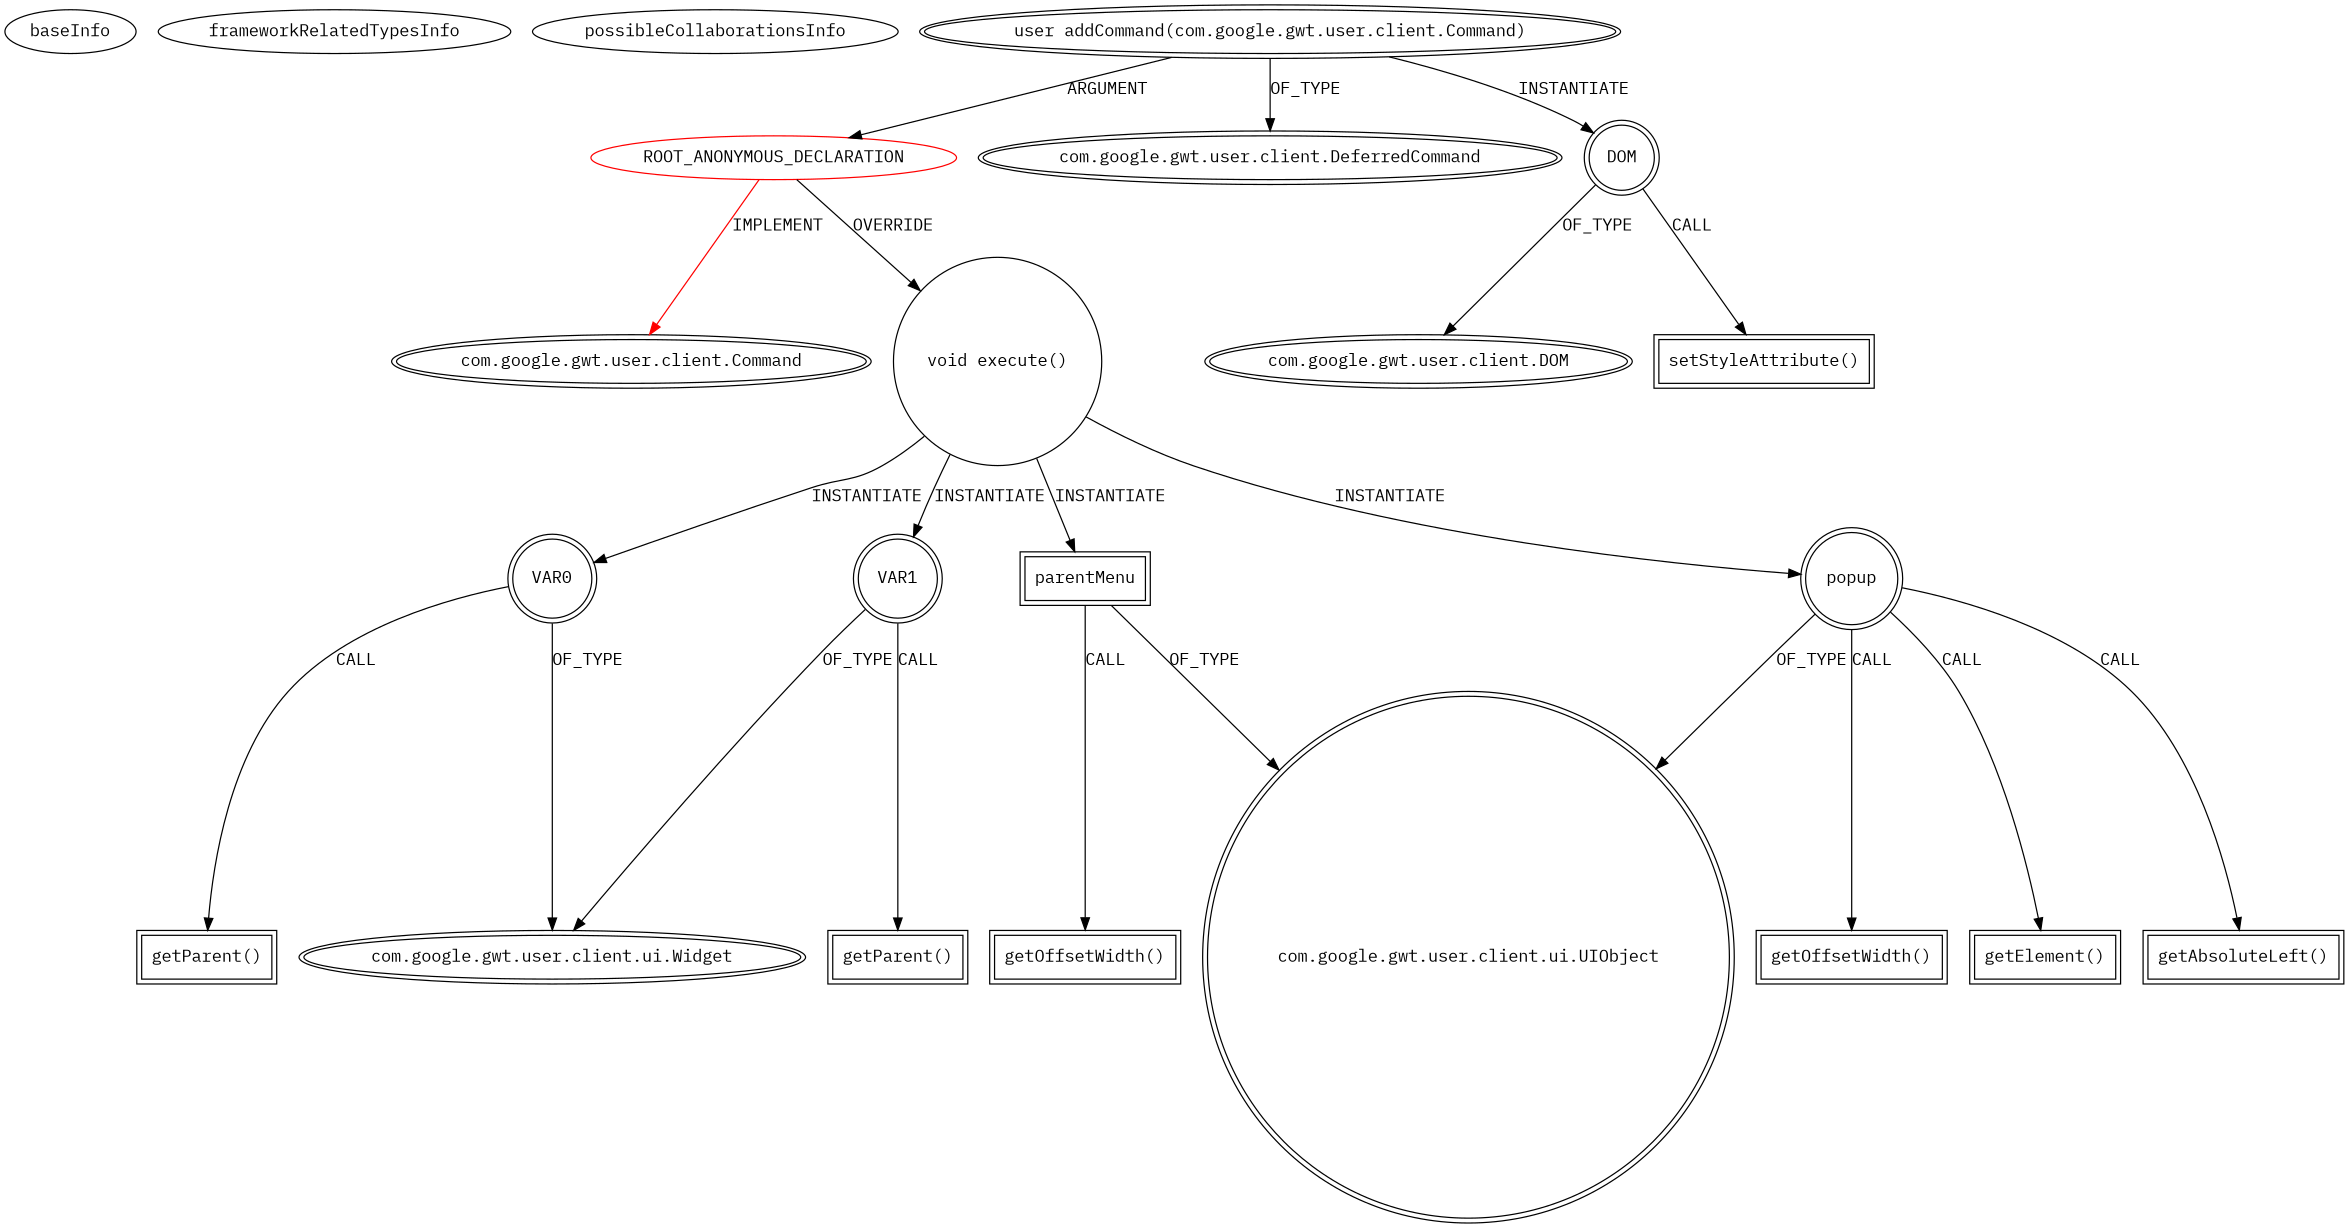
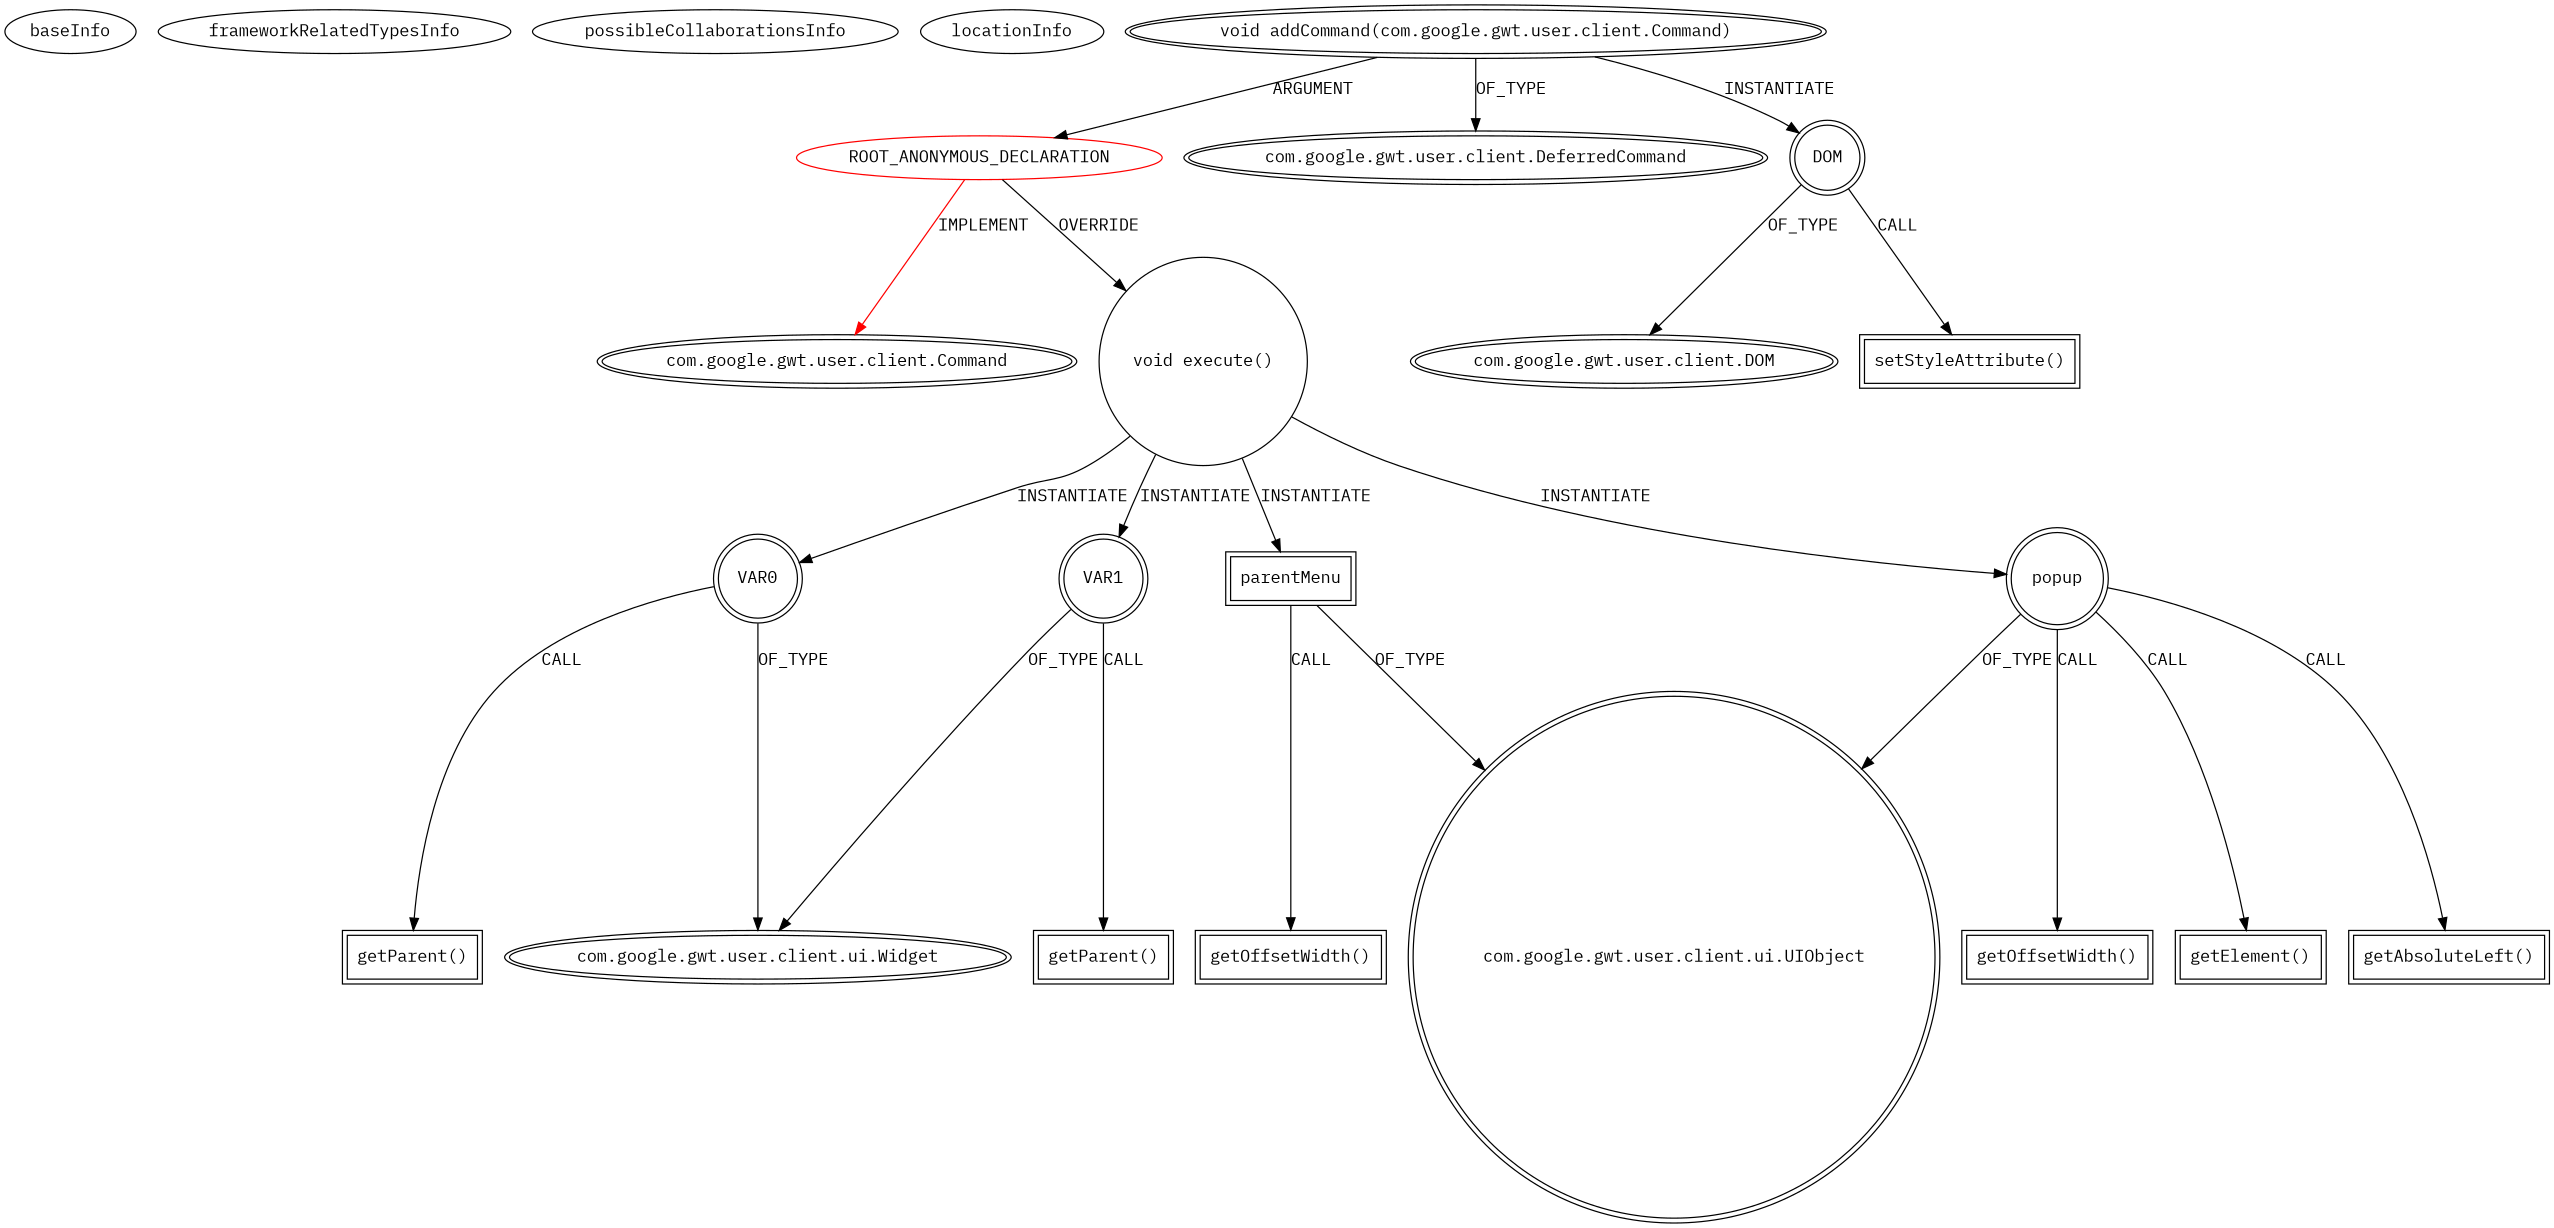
node "locationInfo": added
node "user addCommand(com.google.gwt.user.client.Command)": label "user addCommand(com.google.gwt.user.client.Command)" -> "void addCommand(com.google.gwt.user.client.Command)"
